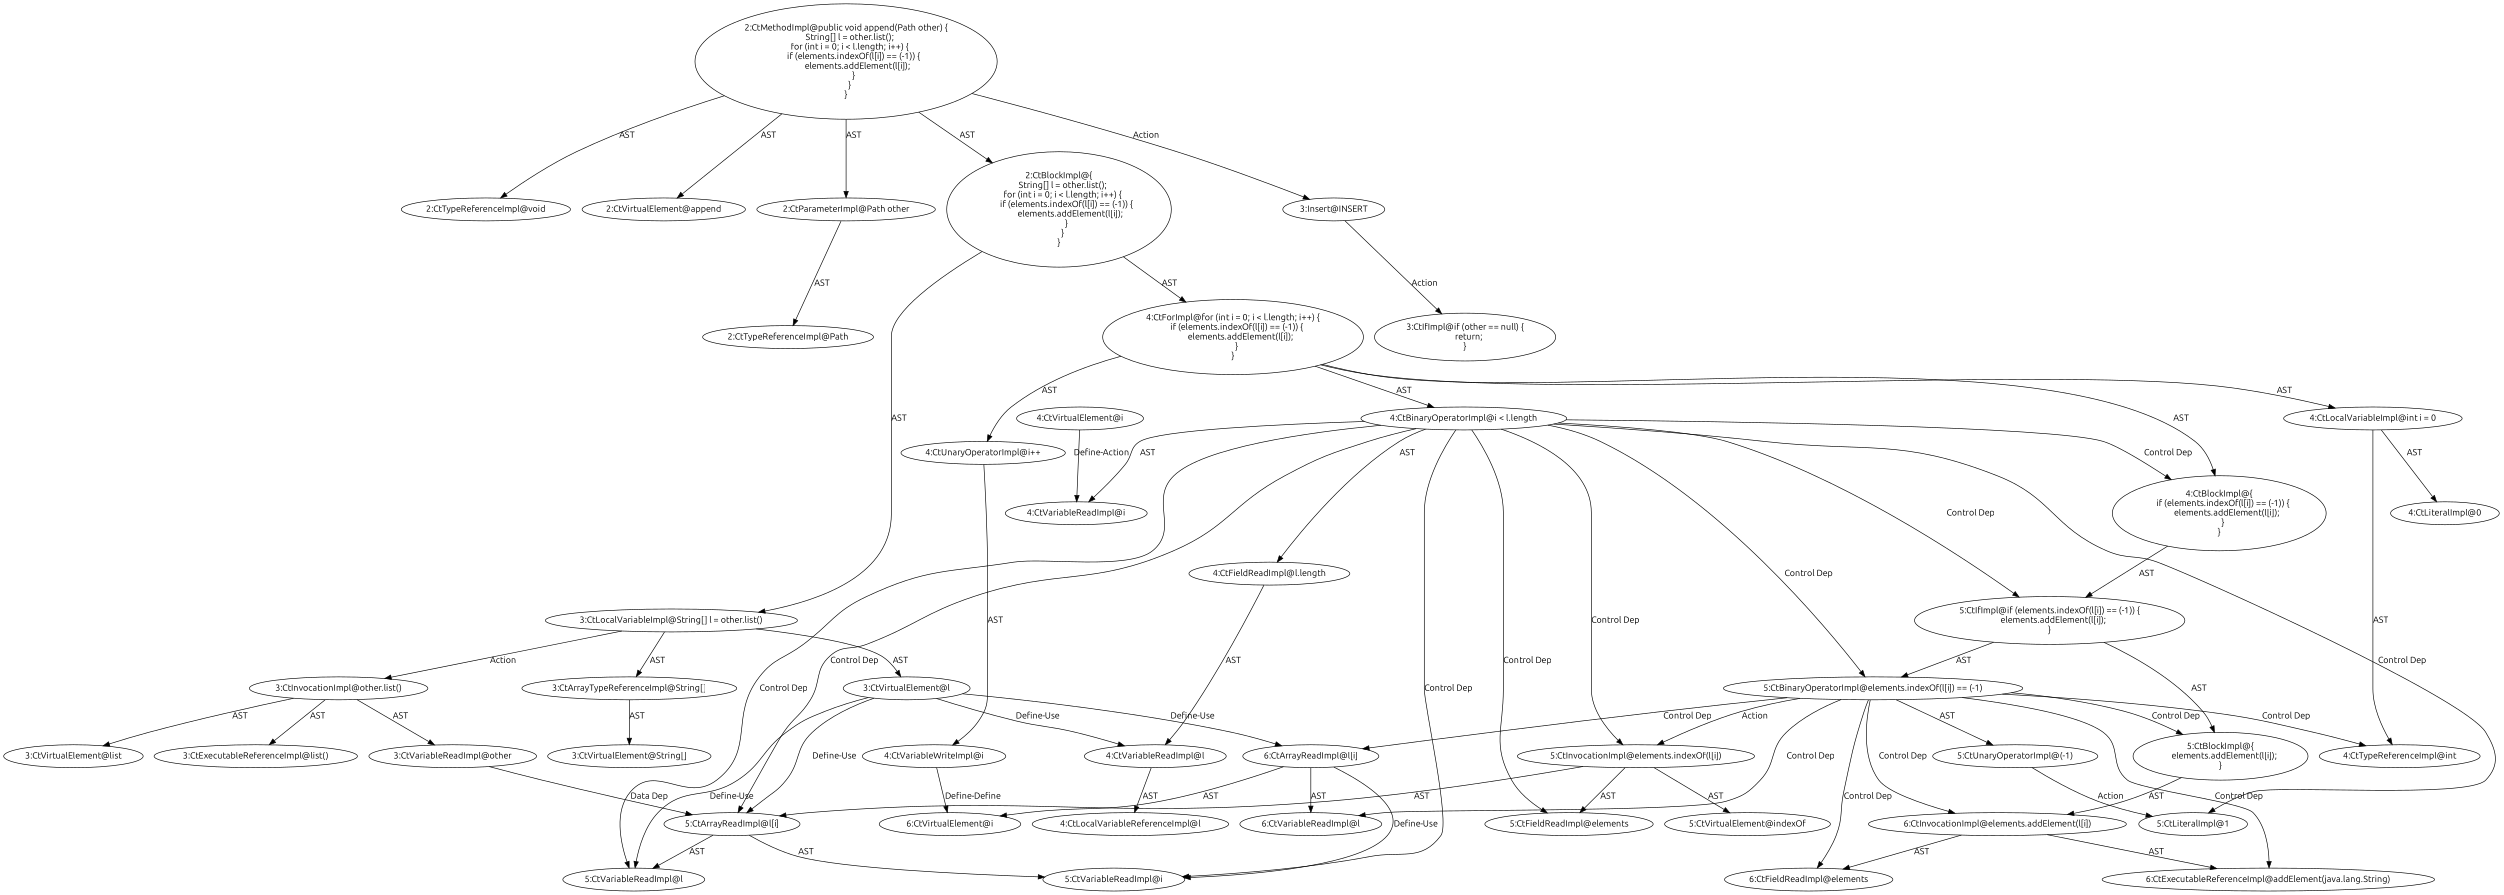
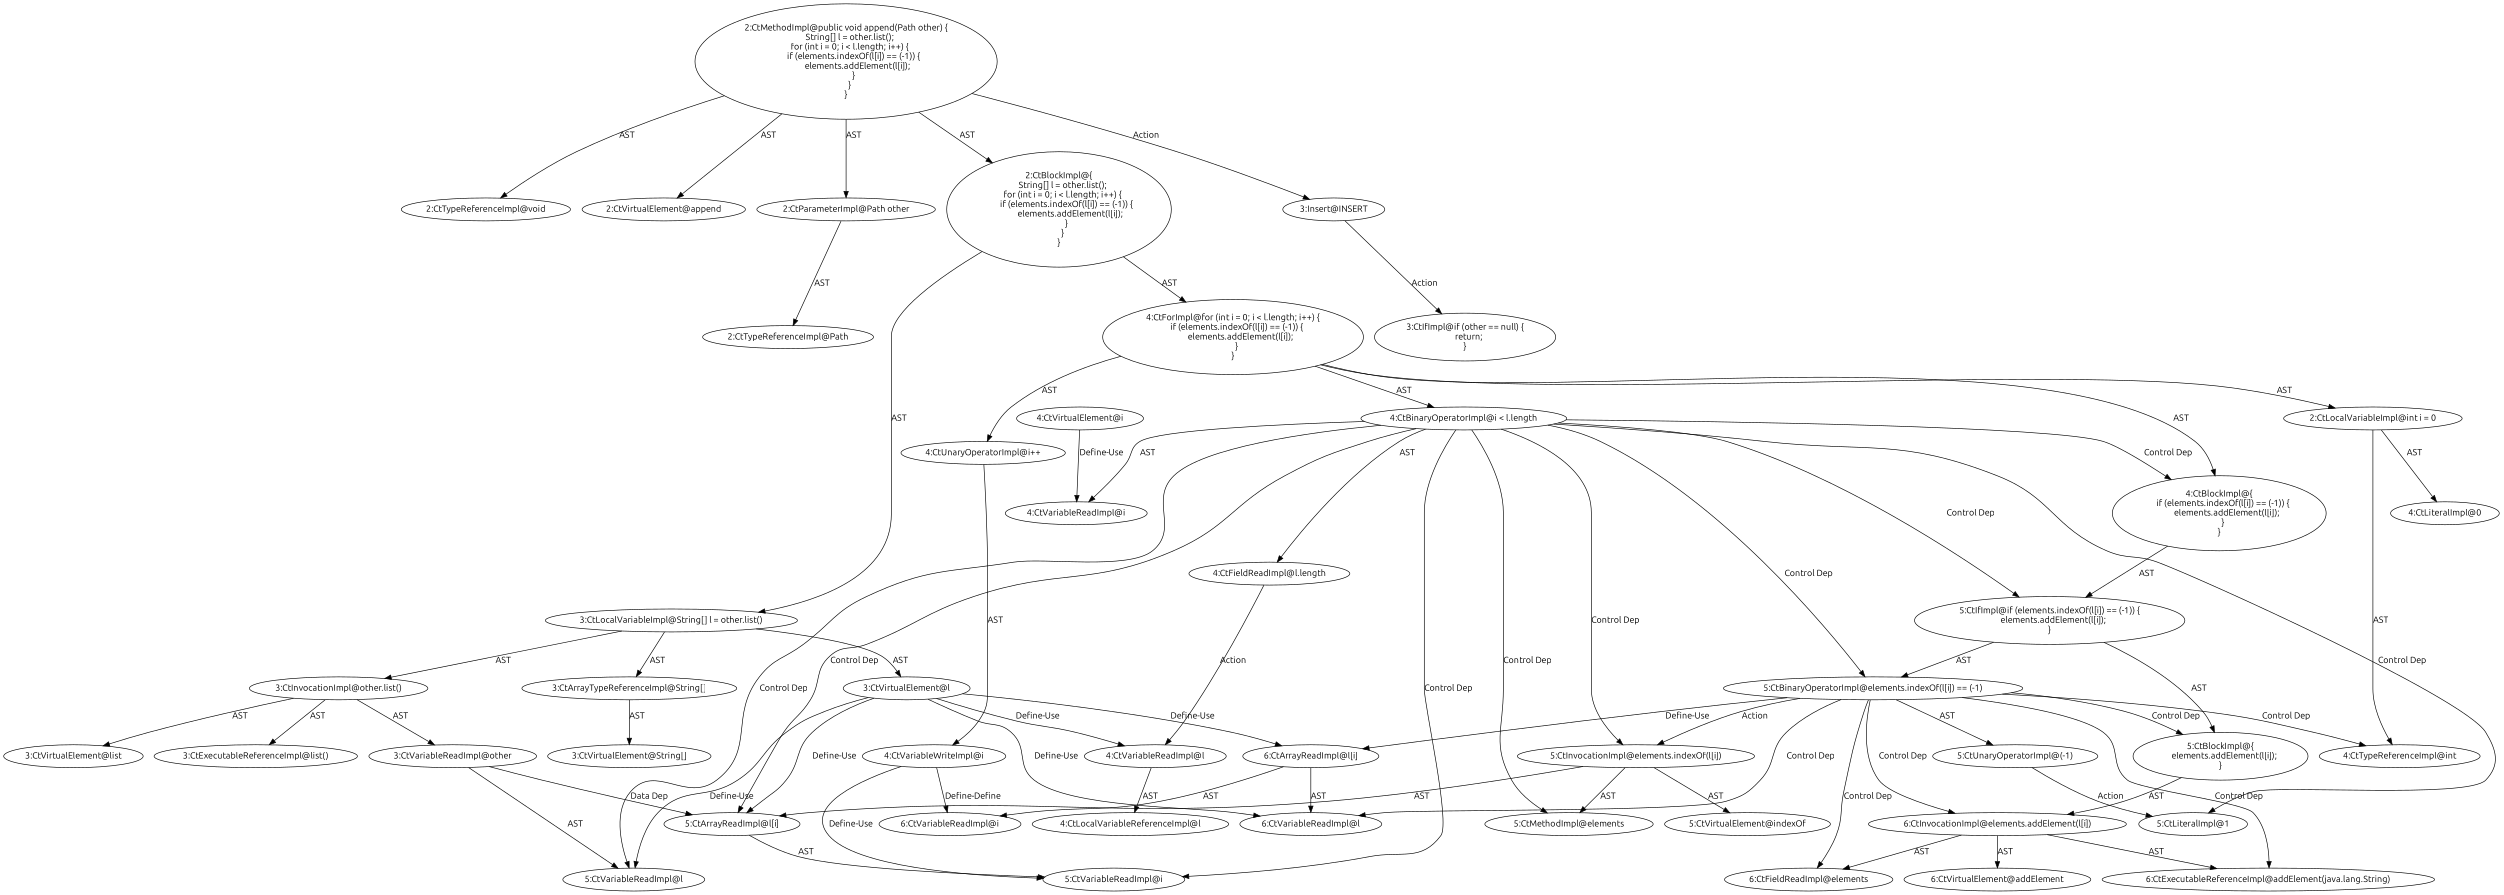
node "4:CtLocalVariableImpl@int i = 0": label "4:CtLocalVariableImpl@int i = 0" -> "2:CtLocalVariableImpl@int i = 0"
edge "4:CtVirtualElement@i" -> "4:CtVariableReadImpl@i": label "Define-Action" -> "Define-Use"
edge "3:CtLocalVariableImpl@String[] l = other.list()" -> "3:CtInvocationImpl@other.list()": label "Action" -> "AST"
edge "4:CtFieldReadImpl@l.length" -> "4:CtVariableReadImpl@l": label "AST" -> "Action"
edge "5:CtBinaryOperatorImpl@elements.indexOf(l[i]) == (-1)" -> "6:CtArrayReadImpl@l[i]": label "Control Dep" -> "Define-Use"
edge "3:CtVirtualElement@l" -> "6:CtVariableReadImpl@l": added, label "Define-Use"
node "6:CtVirtualElement@i": label "6:CtVirtualElement@i" -> "6:CtVariableReadImpl@i"
node "5:CtFieldReadImpl@elements": label "5:CtFieldReadImpl@elements" -> "5:CtMethodImpl@elements"
edge "5:CtArrayReadImpl@l[i]" -> "5:CtVariableReadImpl@l": now "3:CtVariableReadImpl@other" -> "5:CtVariableReadImpl@l"
edge "6:CtArrayReadImpl@l[i]" -> "5:CtVariableReadImpl@i": now "4:CtVariableWriteImpl@i" -> "5:CtVariableReadImpl@i"
node "6:CtVirtualElement@addElement": added
